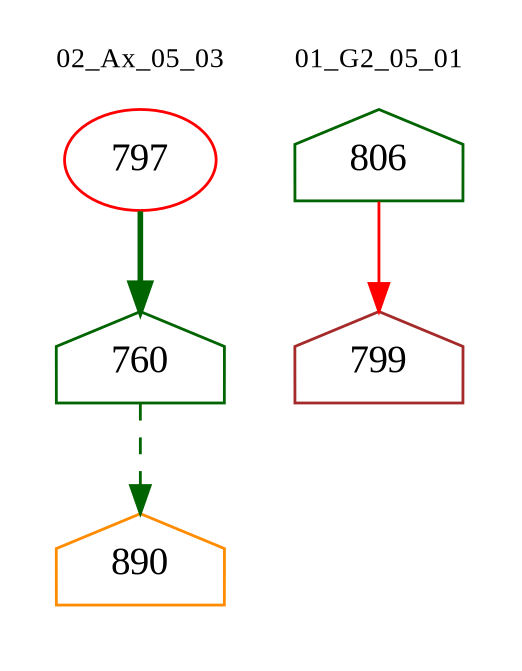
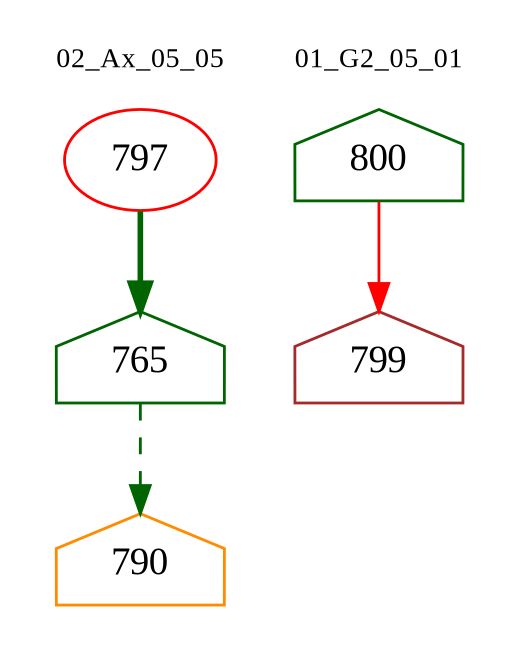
cluster "02_Ax_05_03": label "02_Ax_05_03" -> "02_Ax_05_05"
node "806": label "806" -> "800"
node "760": label "760" -> "765"
node "890": label "890" -> "790"
